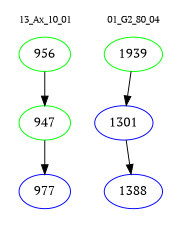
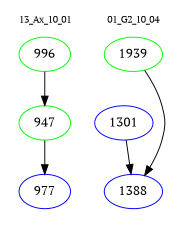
cluster "01_G2_80_04": label "01_G2_80_04" -> "01_G2_10_04"
node "956": label "956" -> "996"
edge "1939" -> "1301": now "1939" -> "1388"
